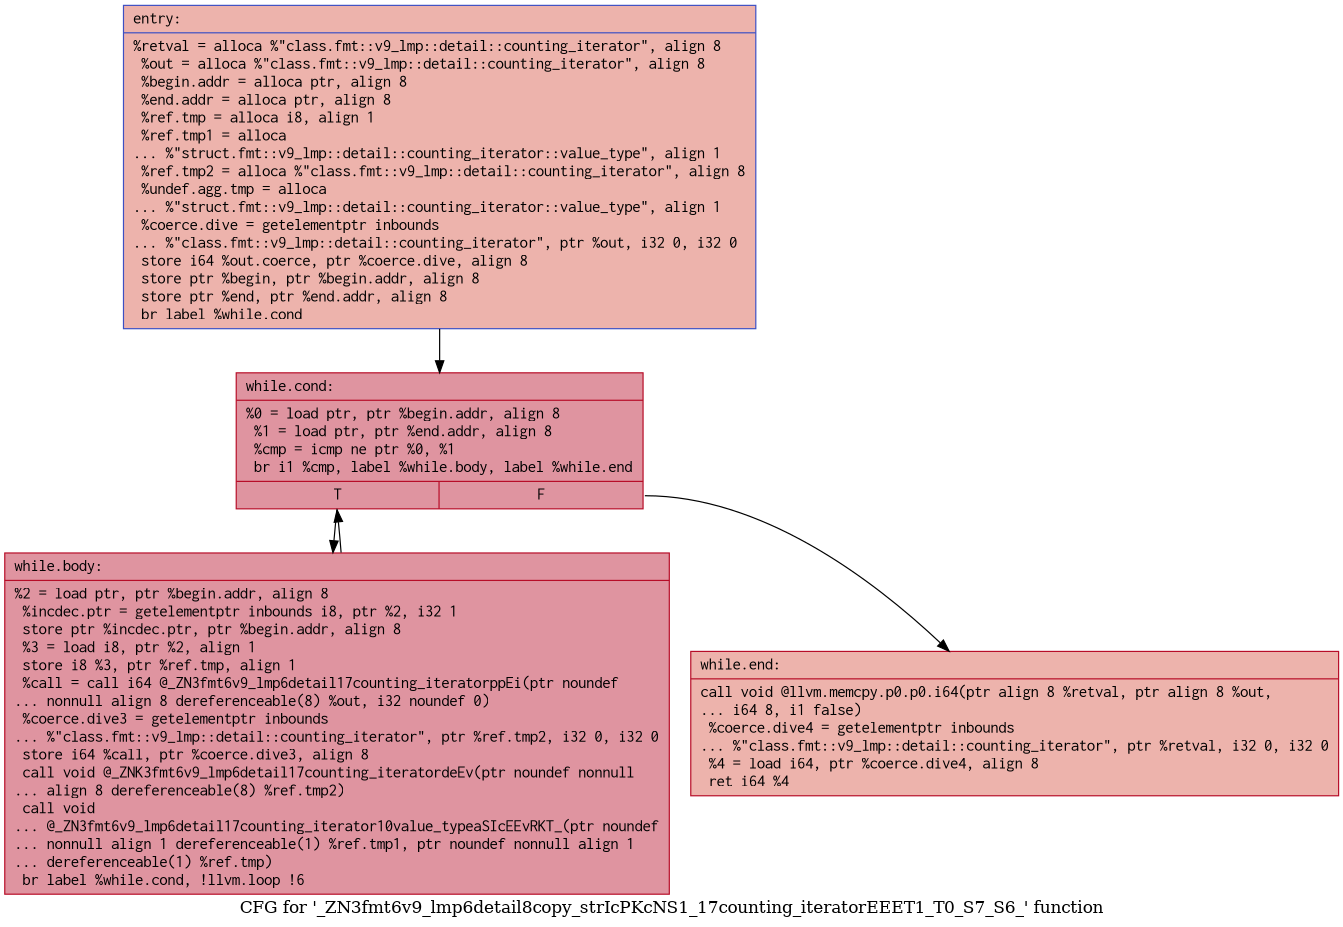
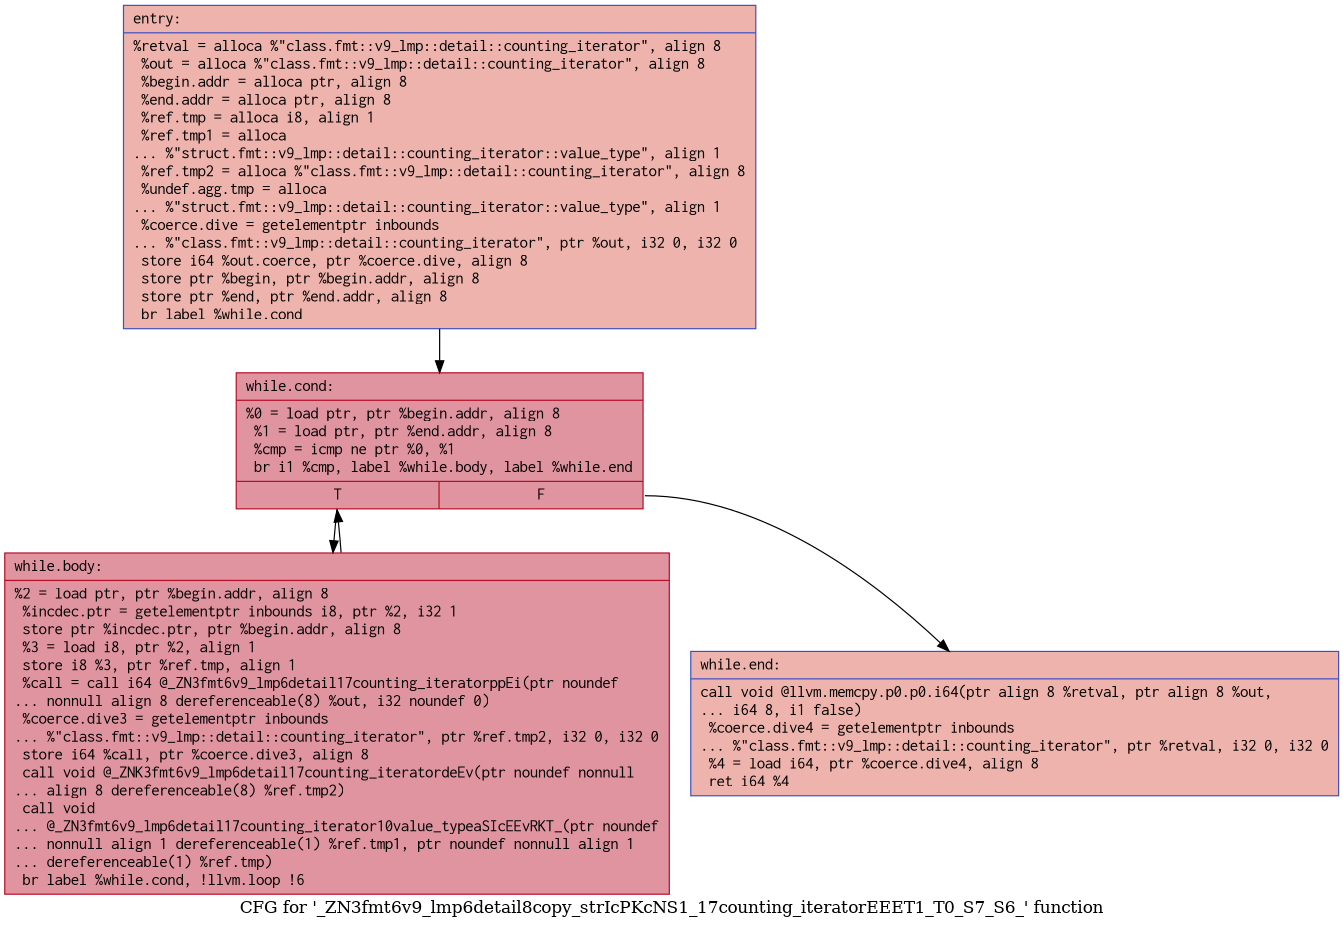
node "while.end:": color #b70d28ff -> #3d50c3ff
